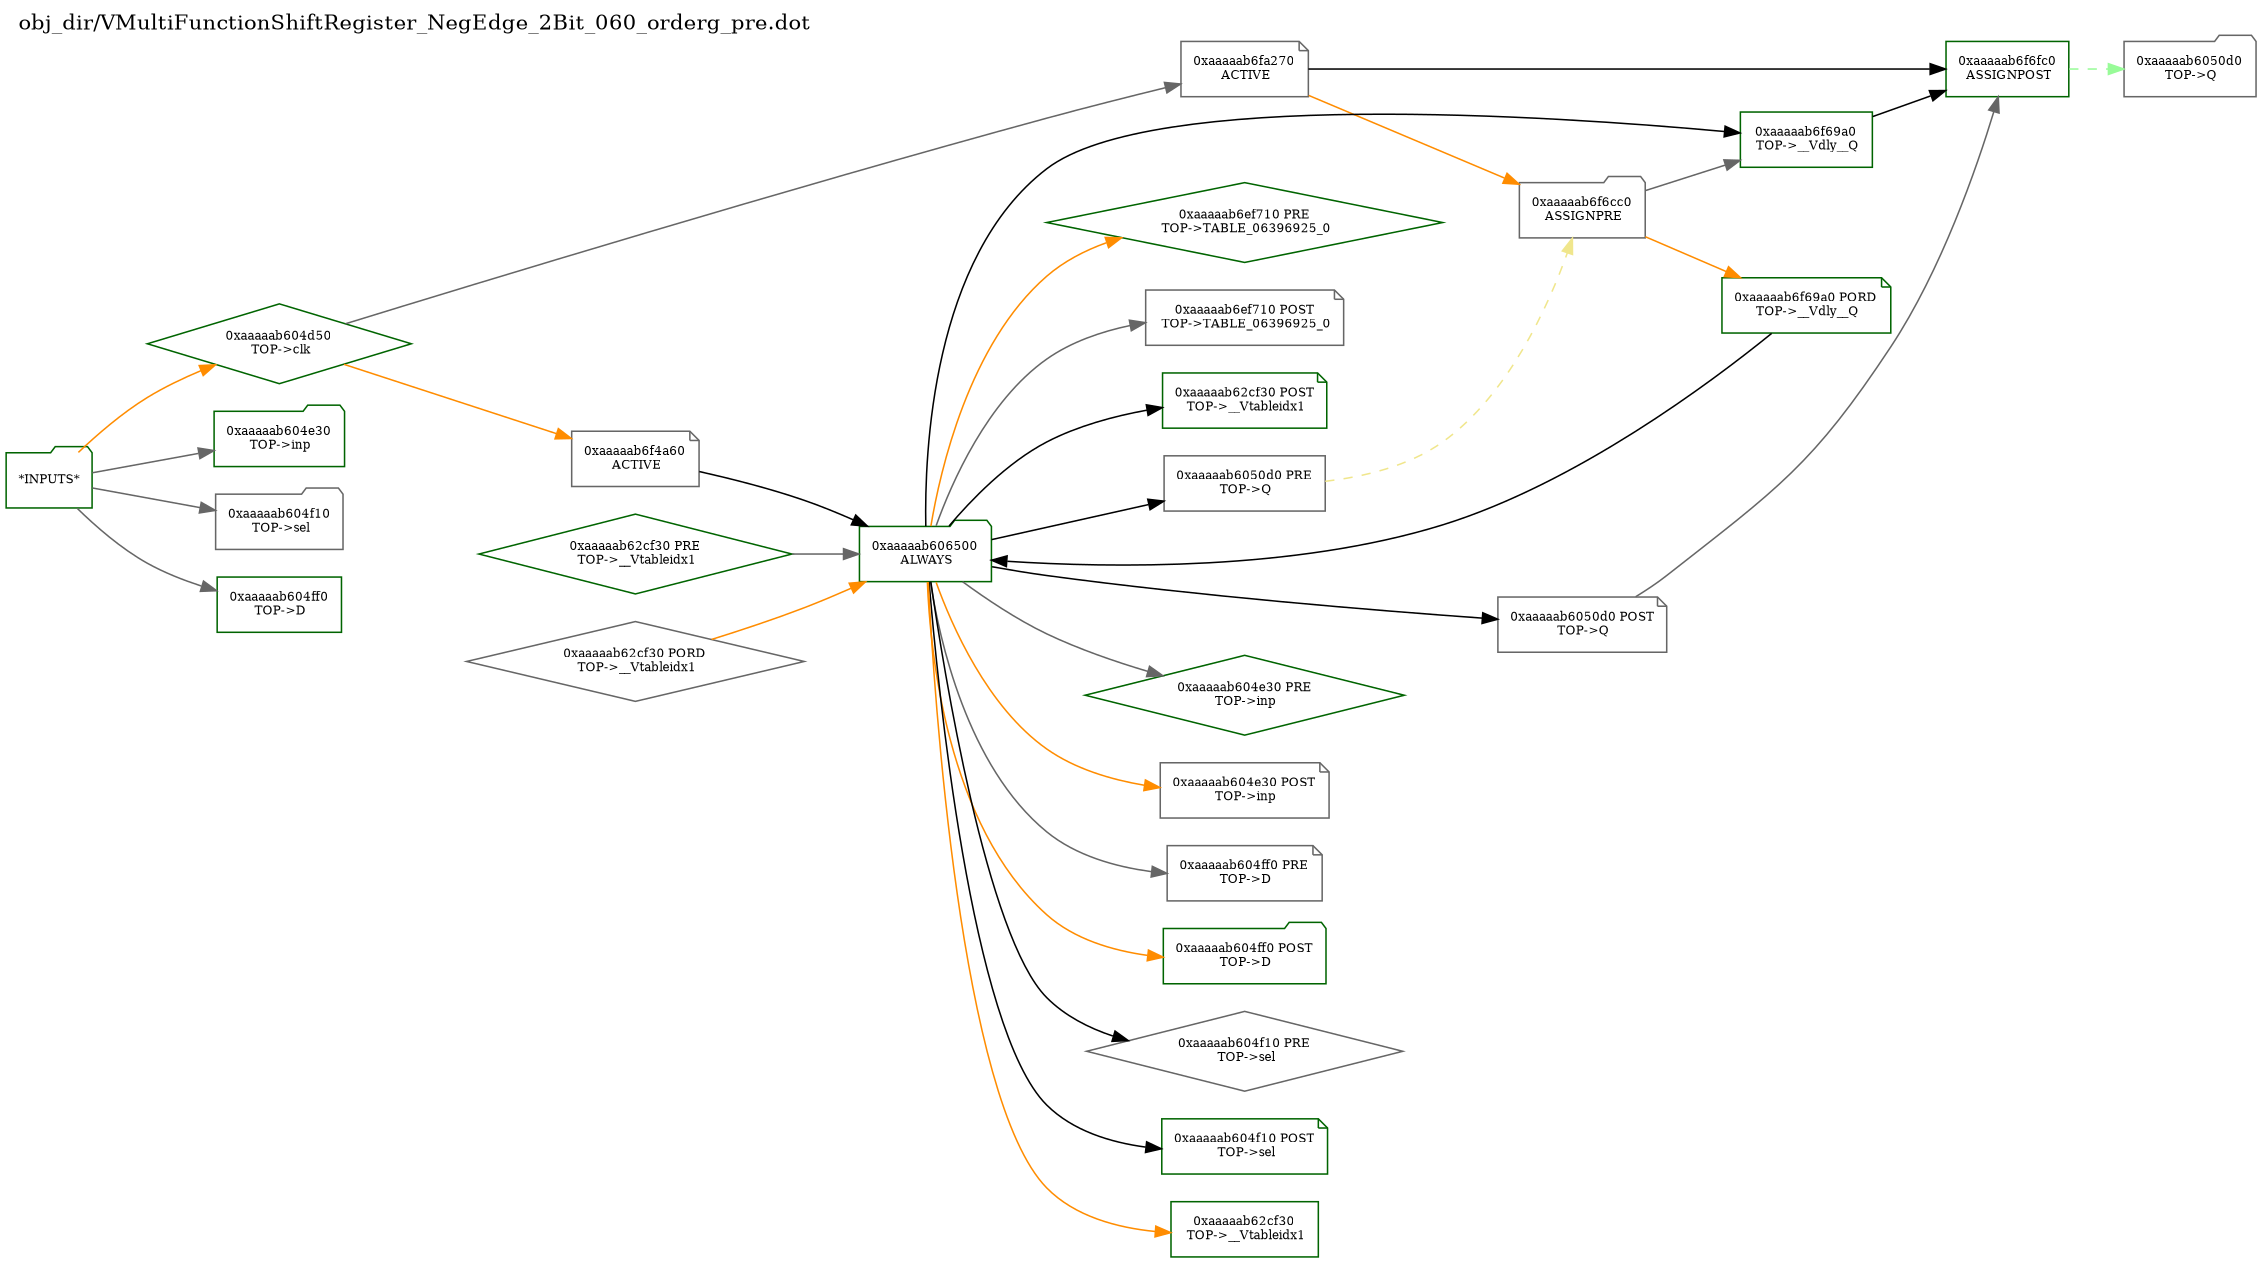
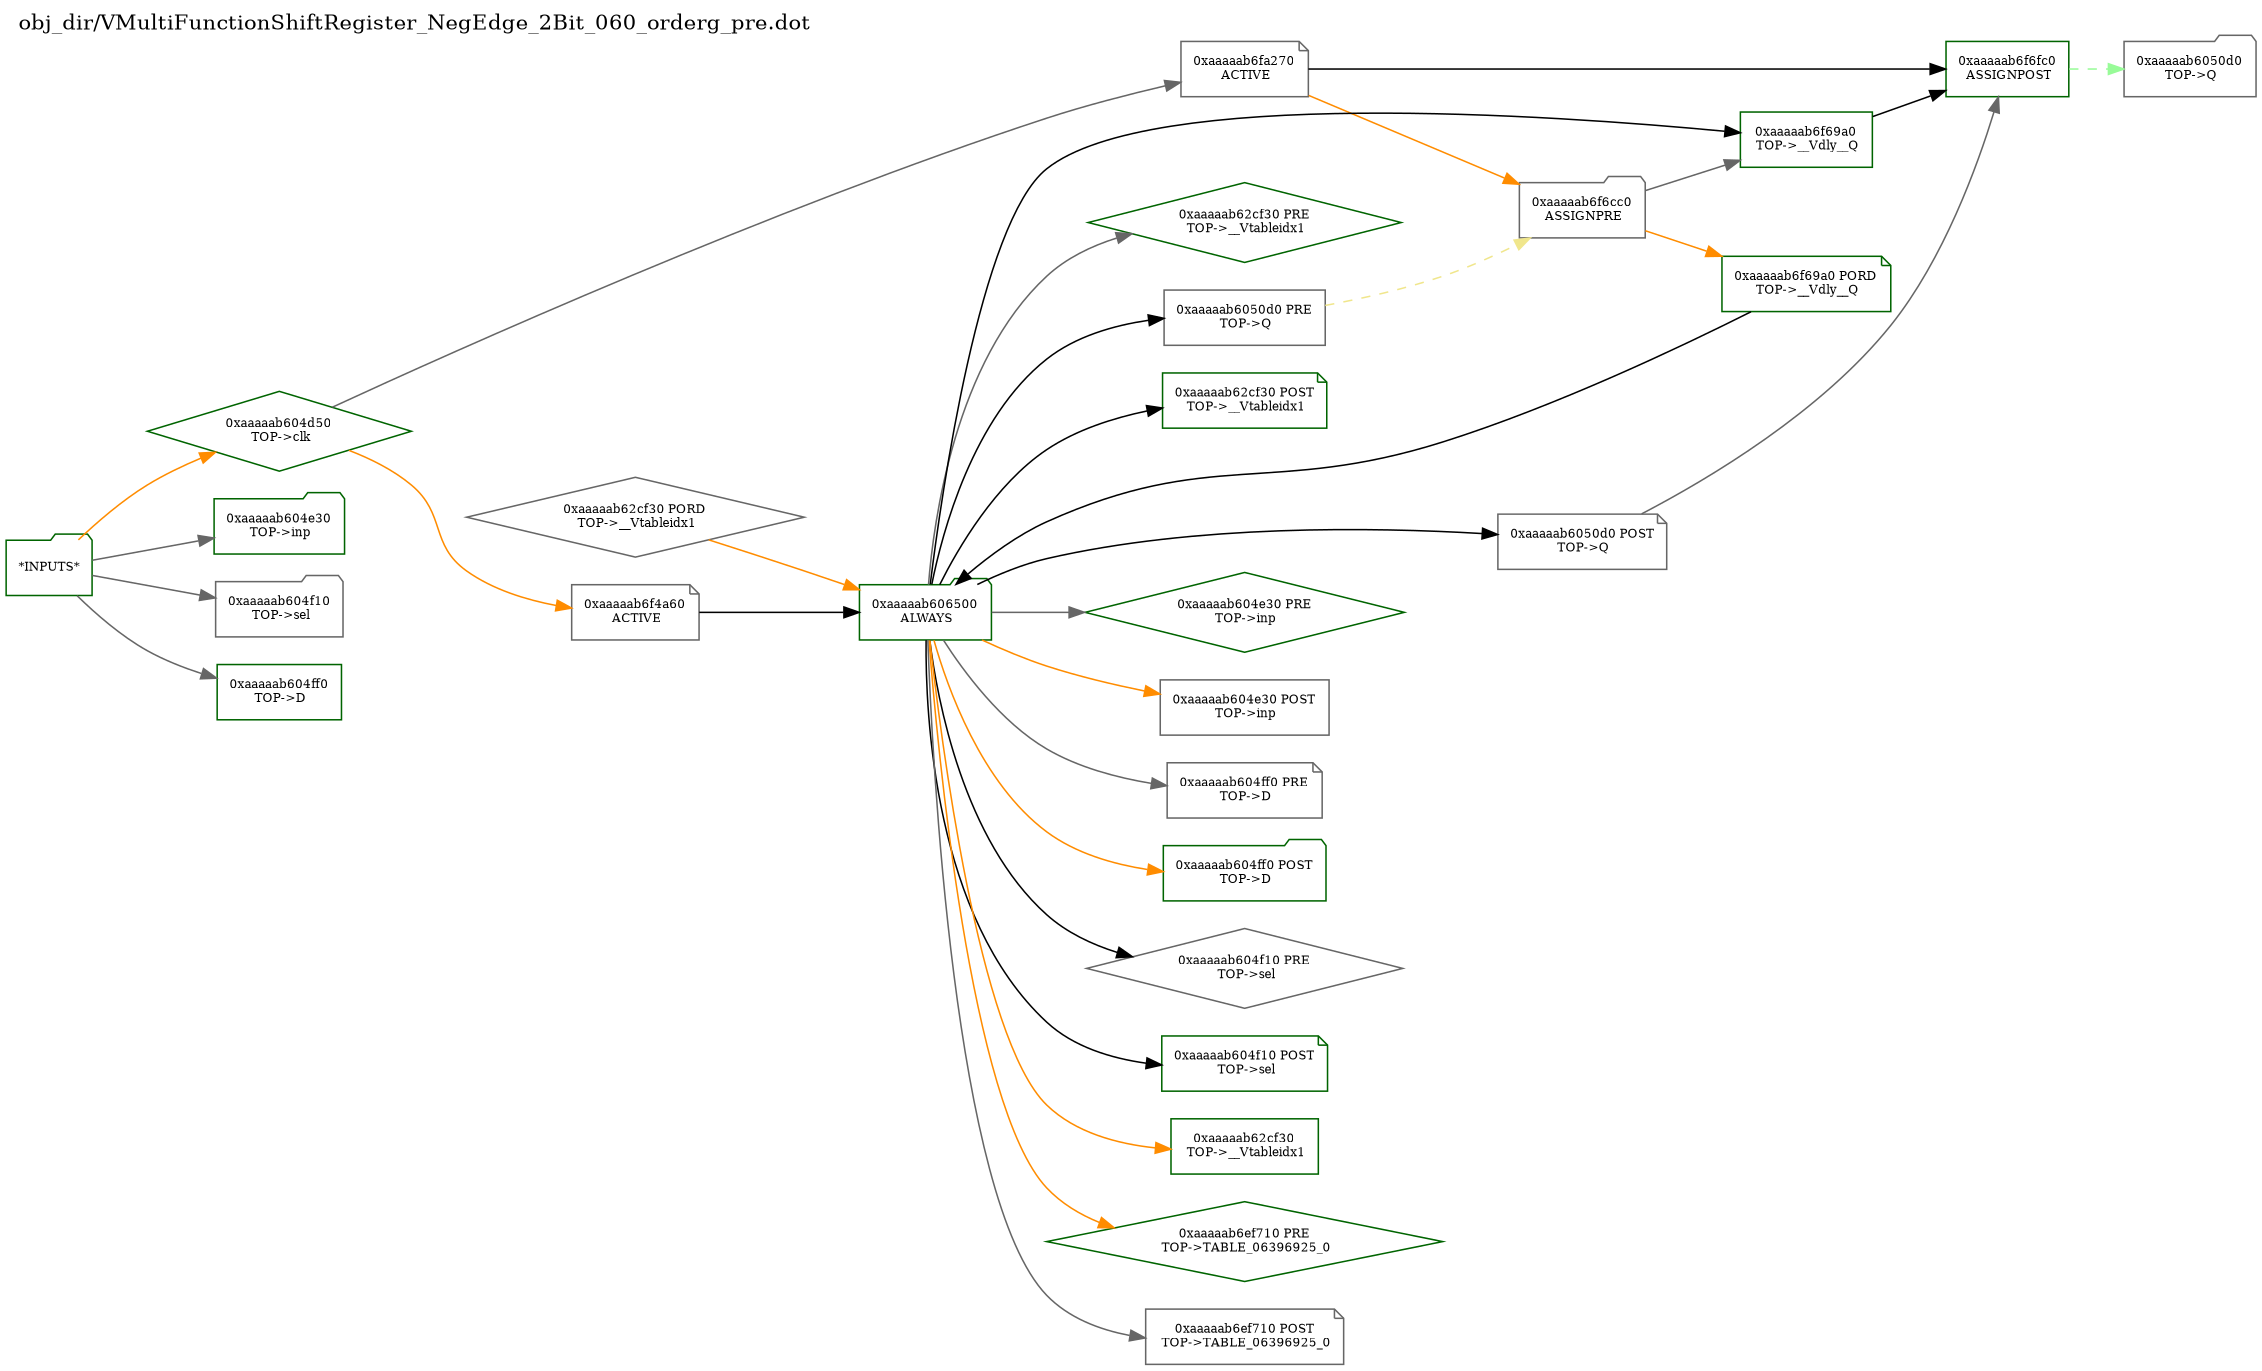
edge "0xaaaaab62cf30 PRE TOP->__Vtableidx1" -> "0xaaaaab606500 ALWAYS": reversed
node "0xaaaaab604e30 POST TOP->inp": shape note -> box
